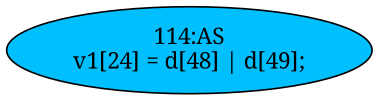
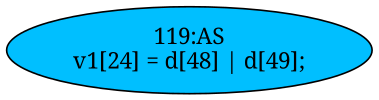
node "114:AS v1[24] = d[48] | d[49];": label "114:AS v1[24] = d[48] | d[49];" -> "119:AS v1[24] = d[48] | d[49];"
